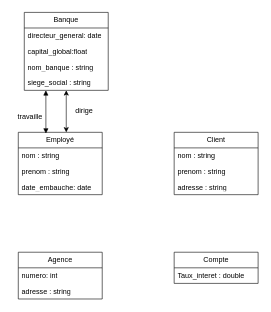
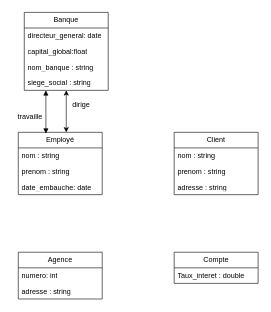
node "dirige": moved (84, 111) -> (81, 105)
